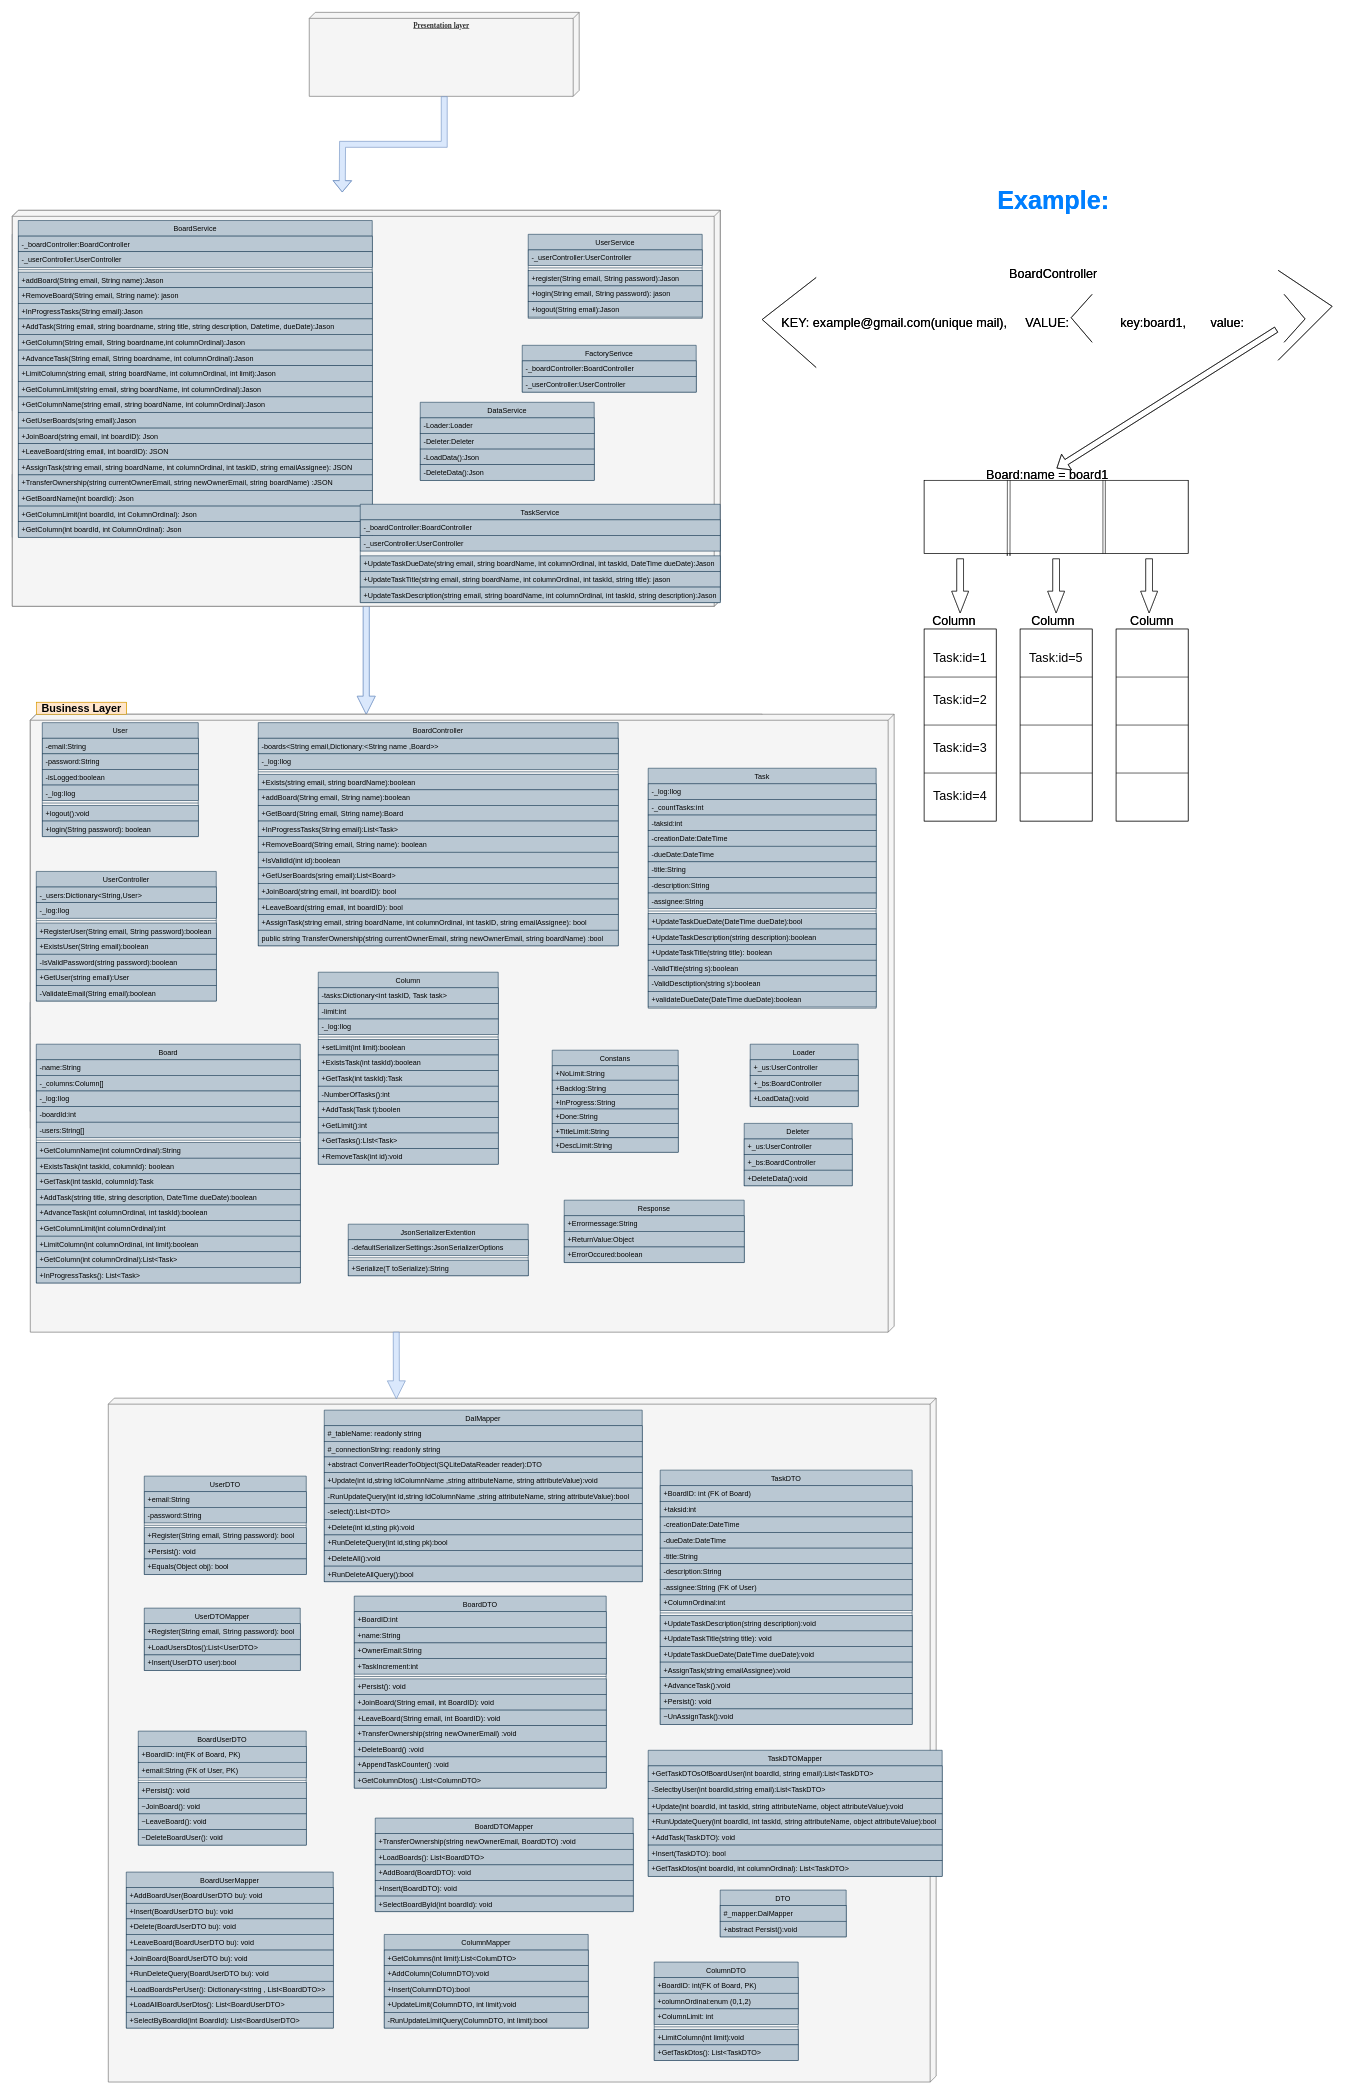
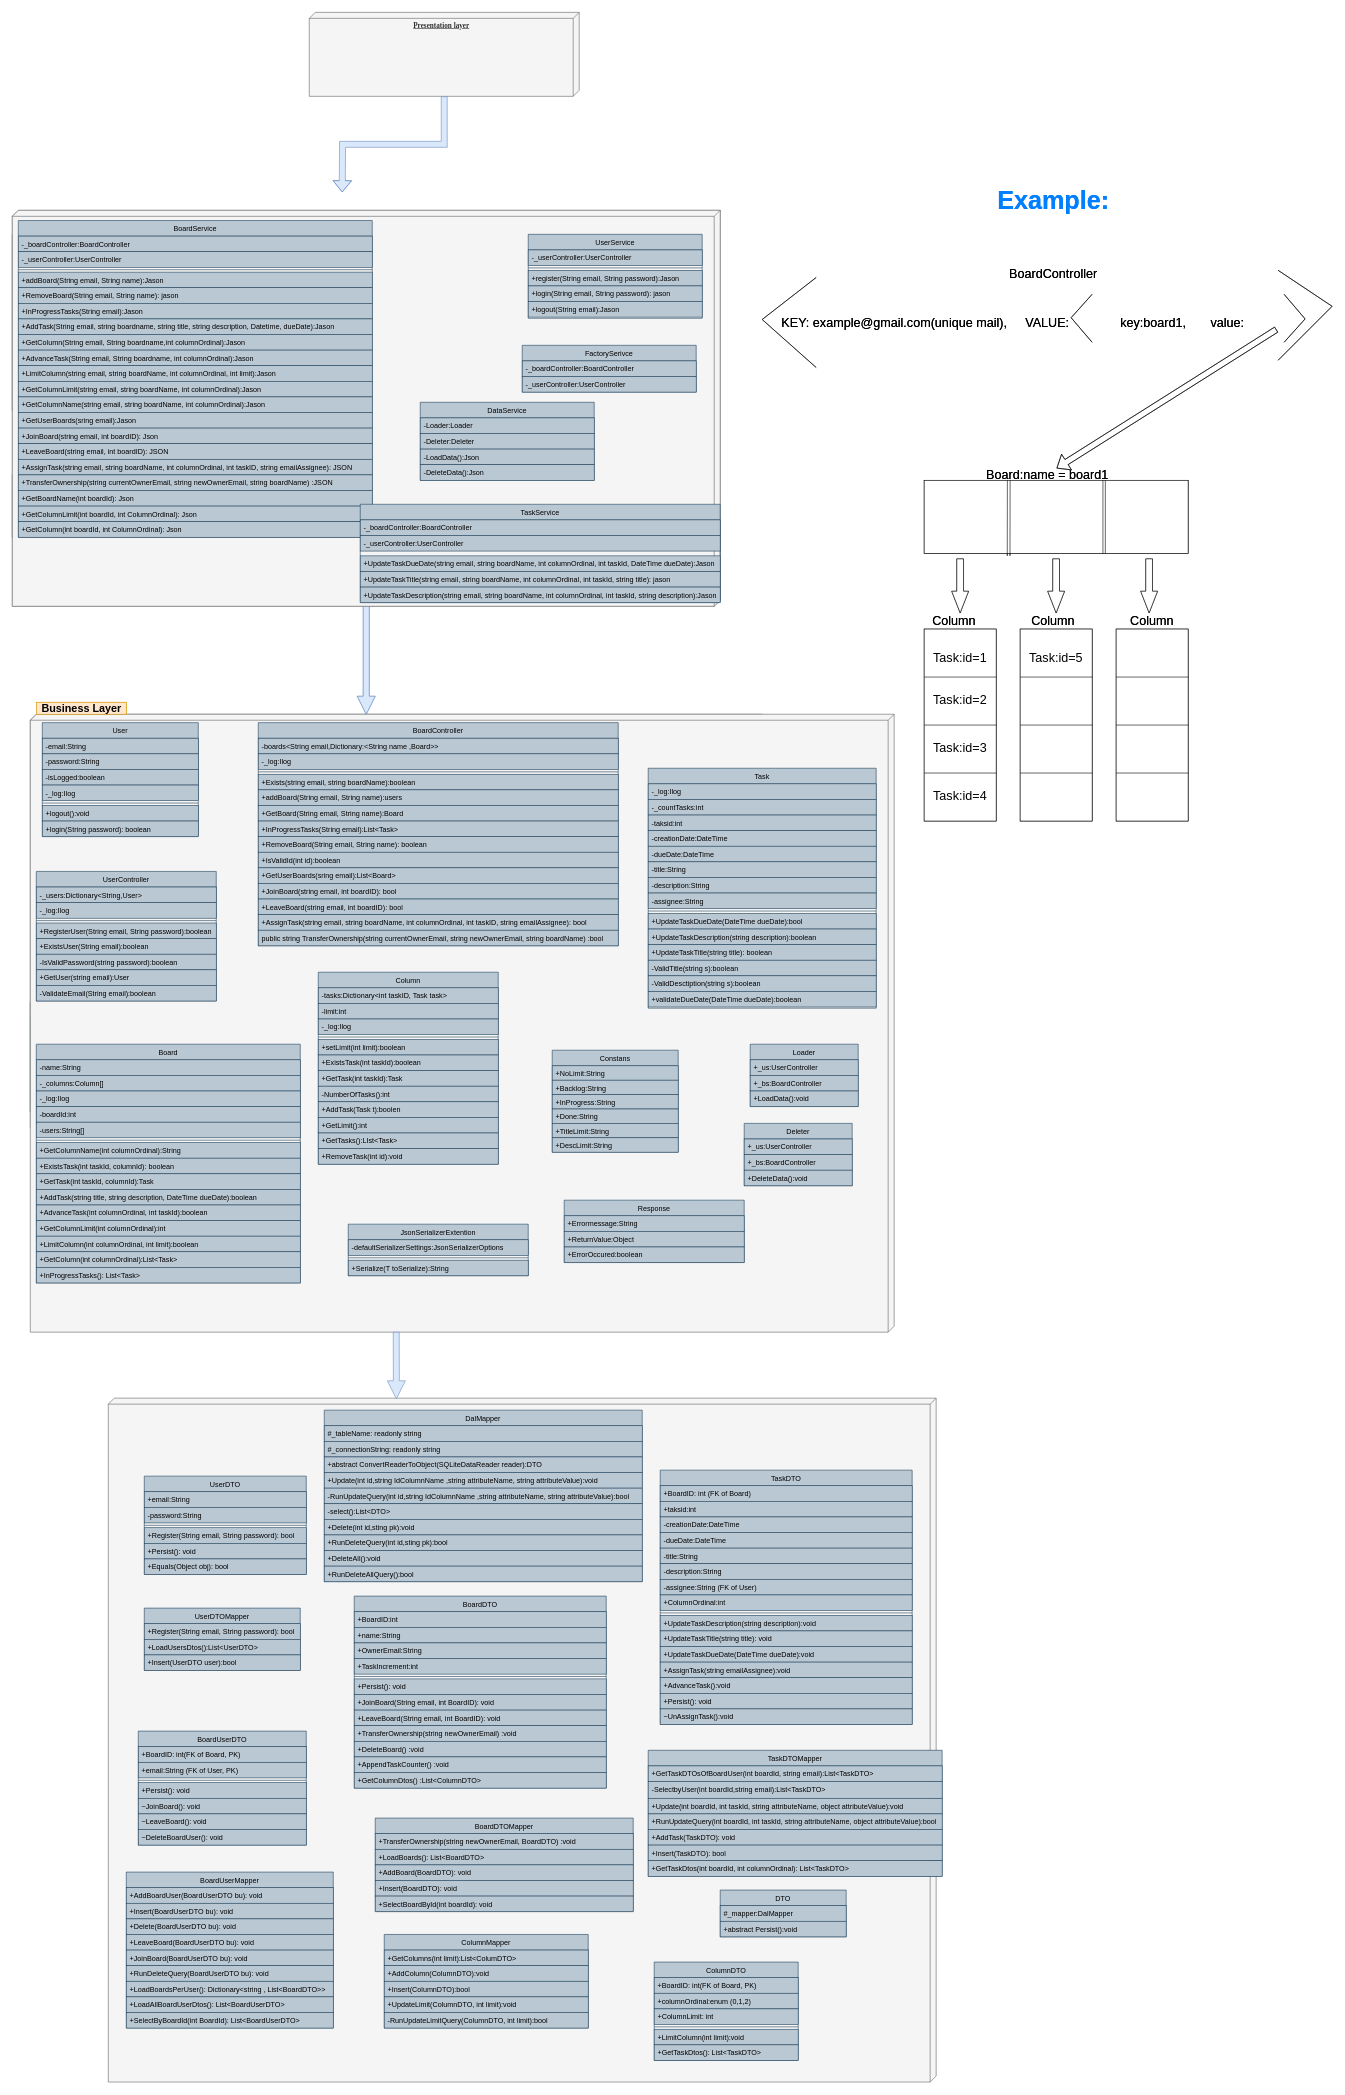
node "+addBoard(String email, String name):boolean": label "+addBoard(String email, String name):boolean" -> "+addBoard(String email, String name):users"
